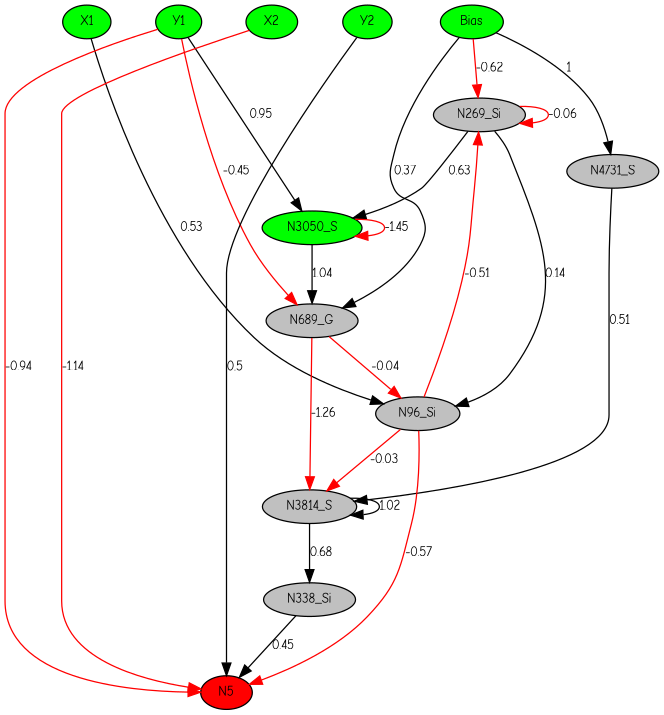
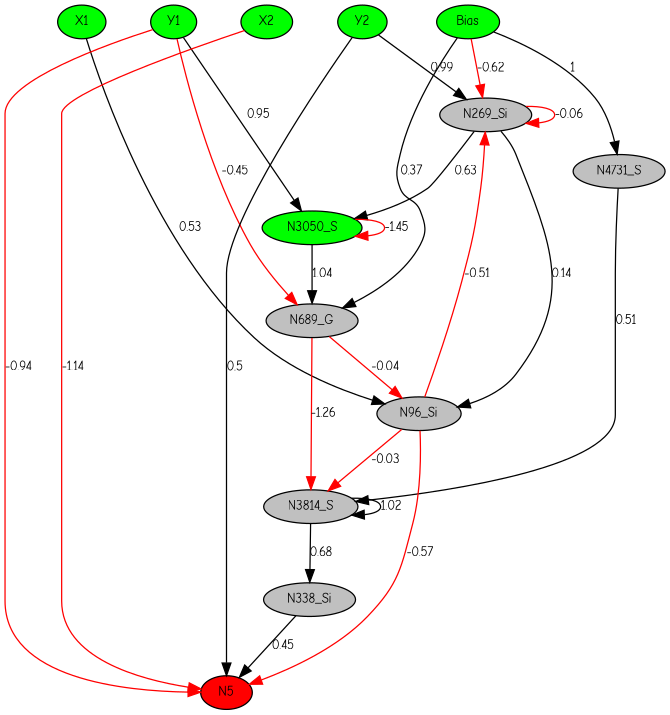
edge "Y2" -> "N269_Si": added, label "0.99"
